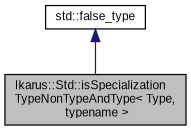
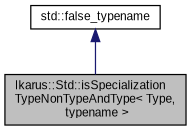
node "std::false_type": label "std::false_type" -> "std::false_typename"
